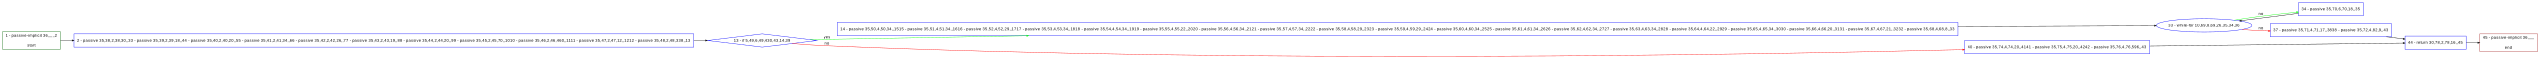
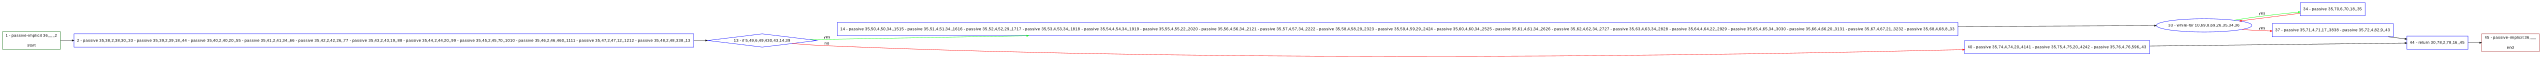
edge "33 - while-for 10,69,8,69,26,35,34,36" -> "34 - passive 35,70,6,70,18,,35": label "no" -> "yes"
edge "34 - passive 35,70,6,70,18,,35" -> "33 - while-for 10,69,8,69,26,35,34,36": color #000000 -> #ff0000
edge "33 - while-for 10,69,8,69,26,35,34,36" -> "37 - passive 35,71,4,71,17,,3838 - passive 35,72,4,82,9,,43": label "no" -> "yes"
